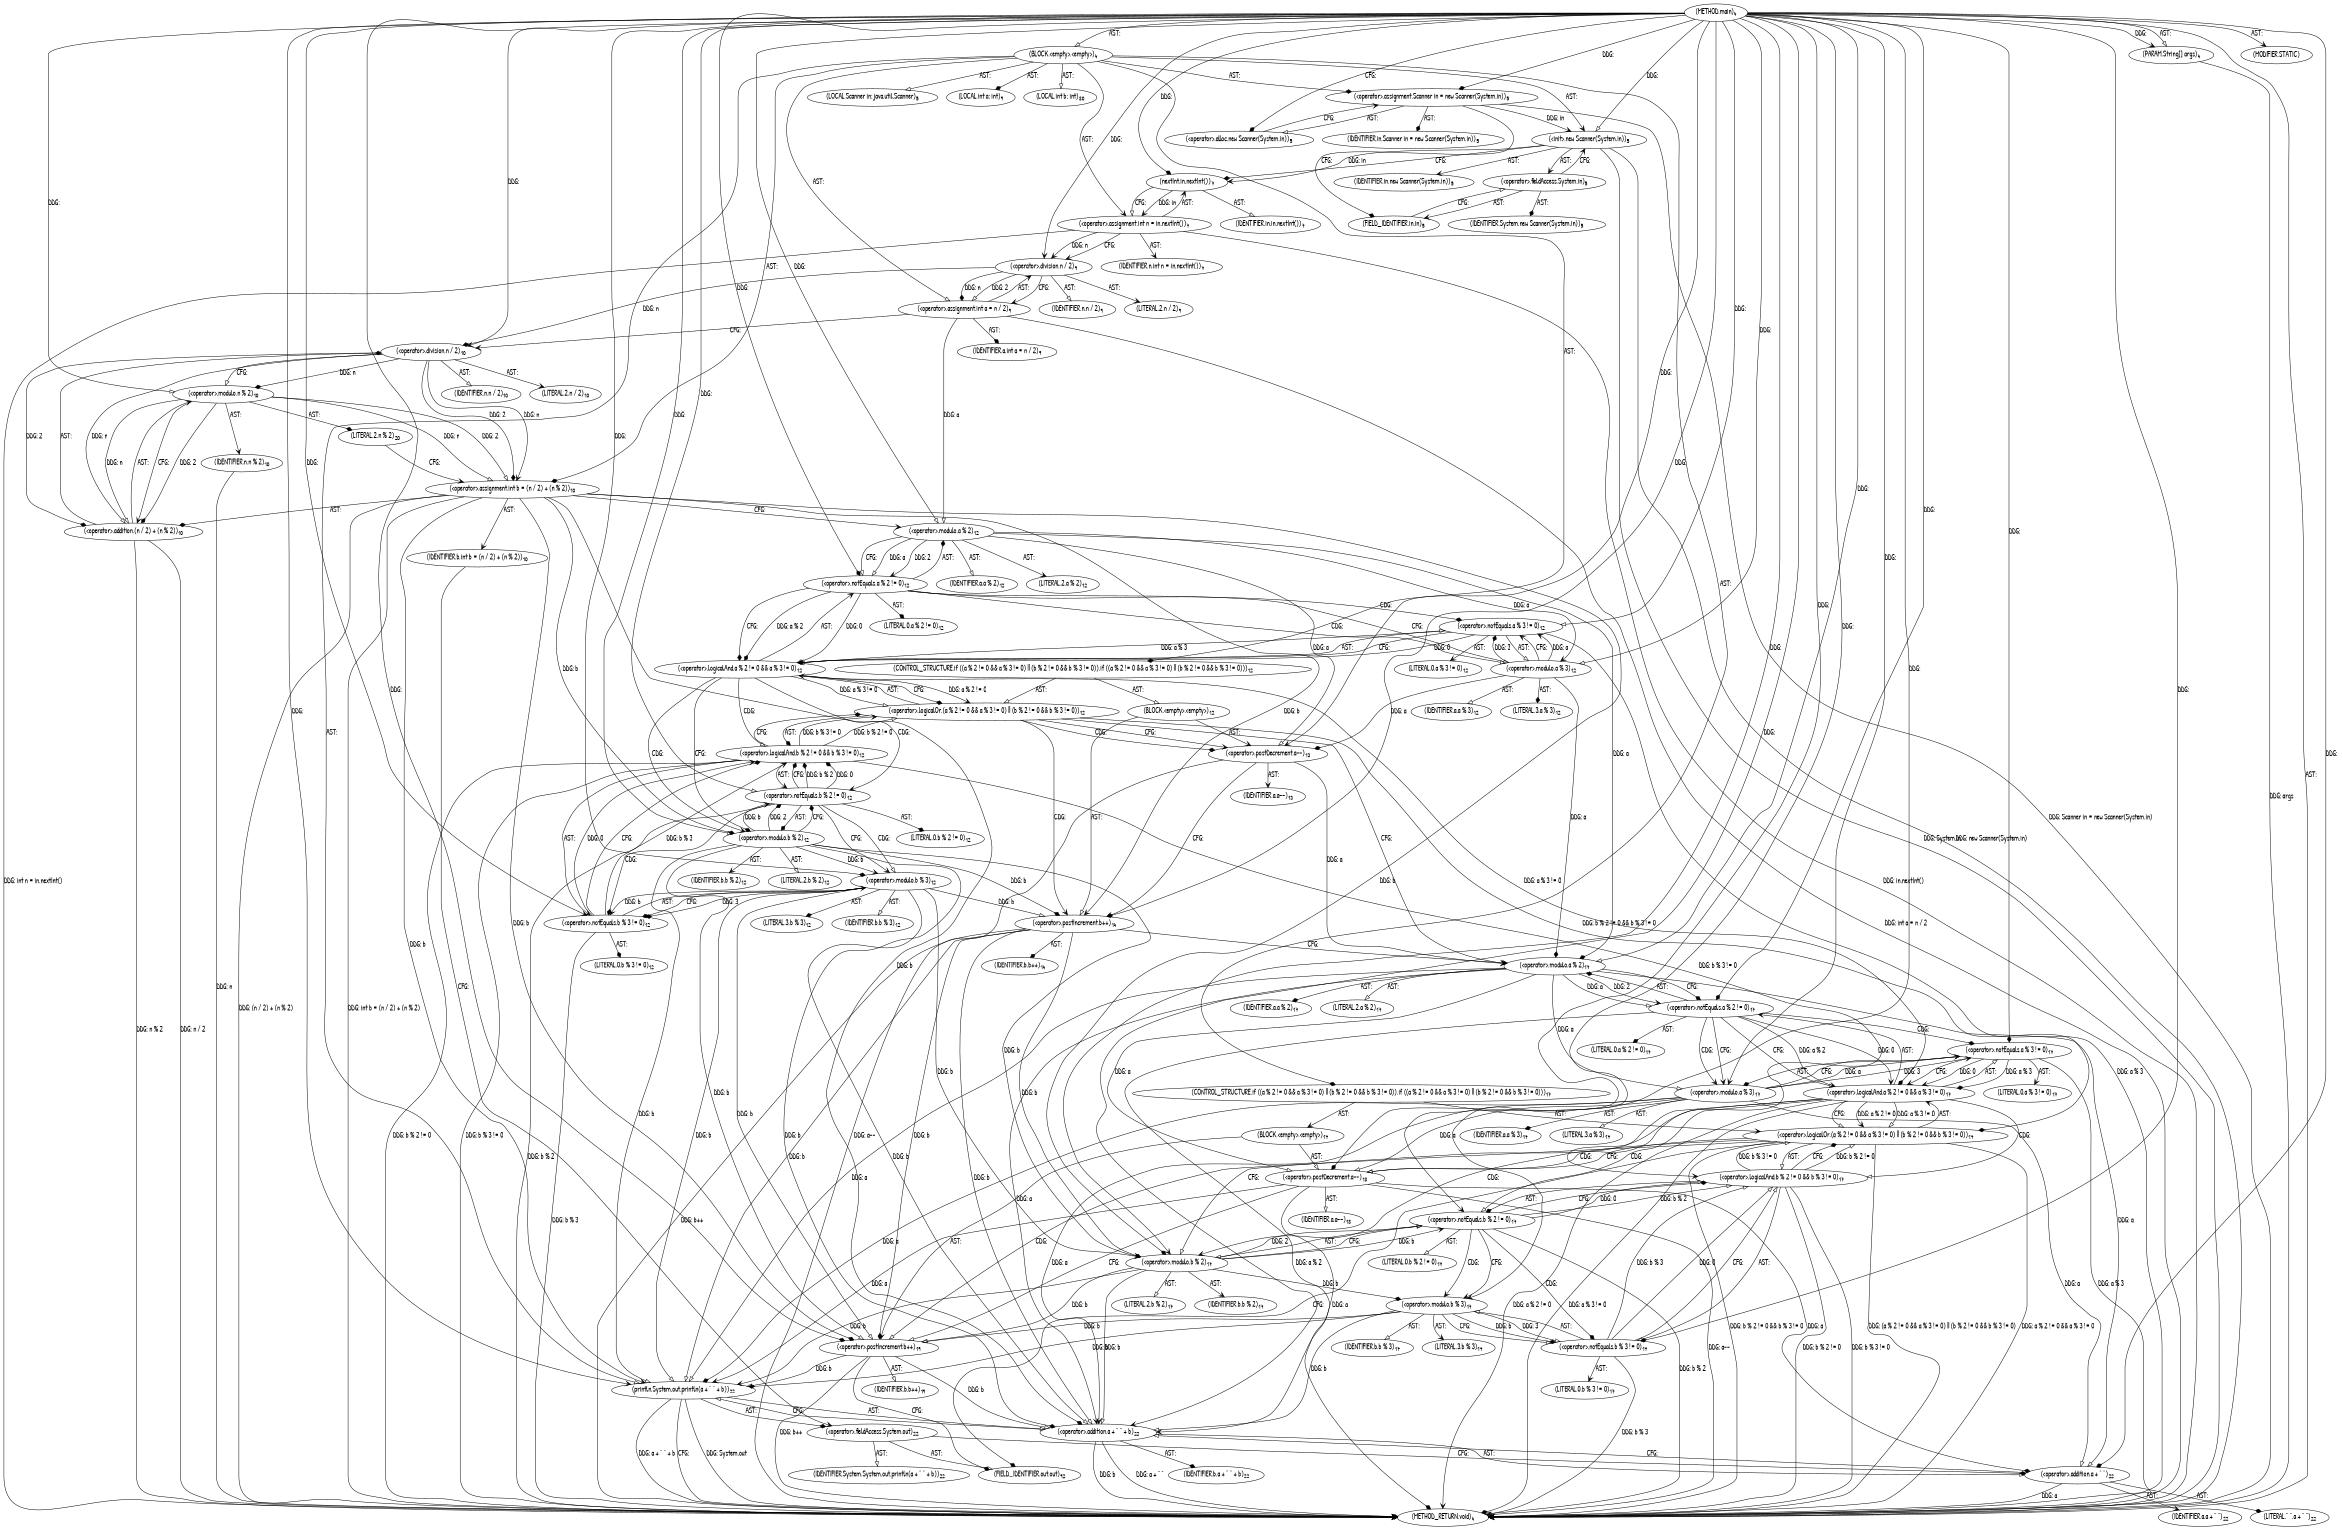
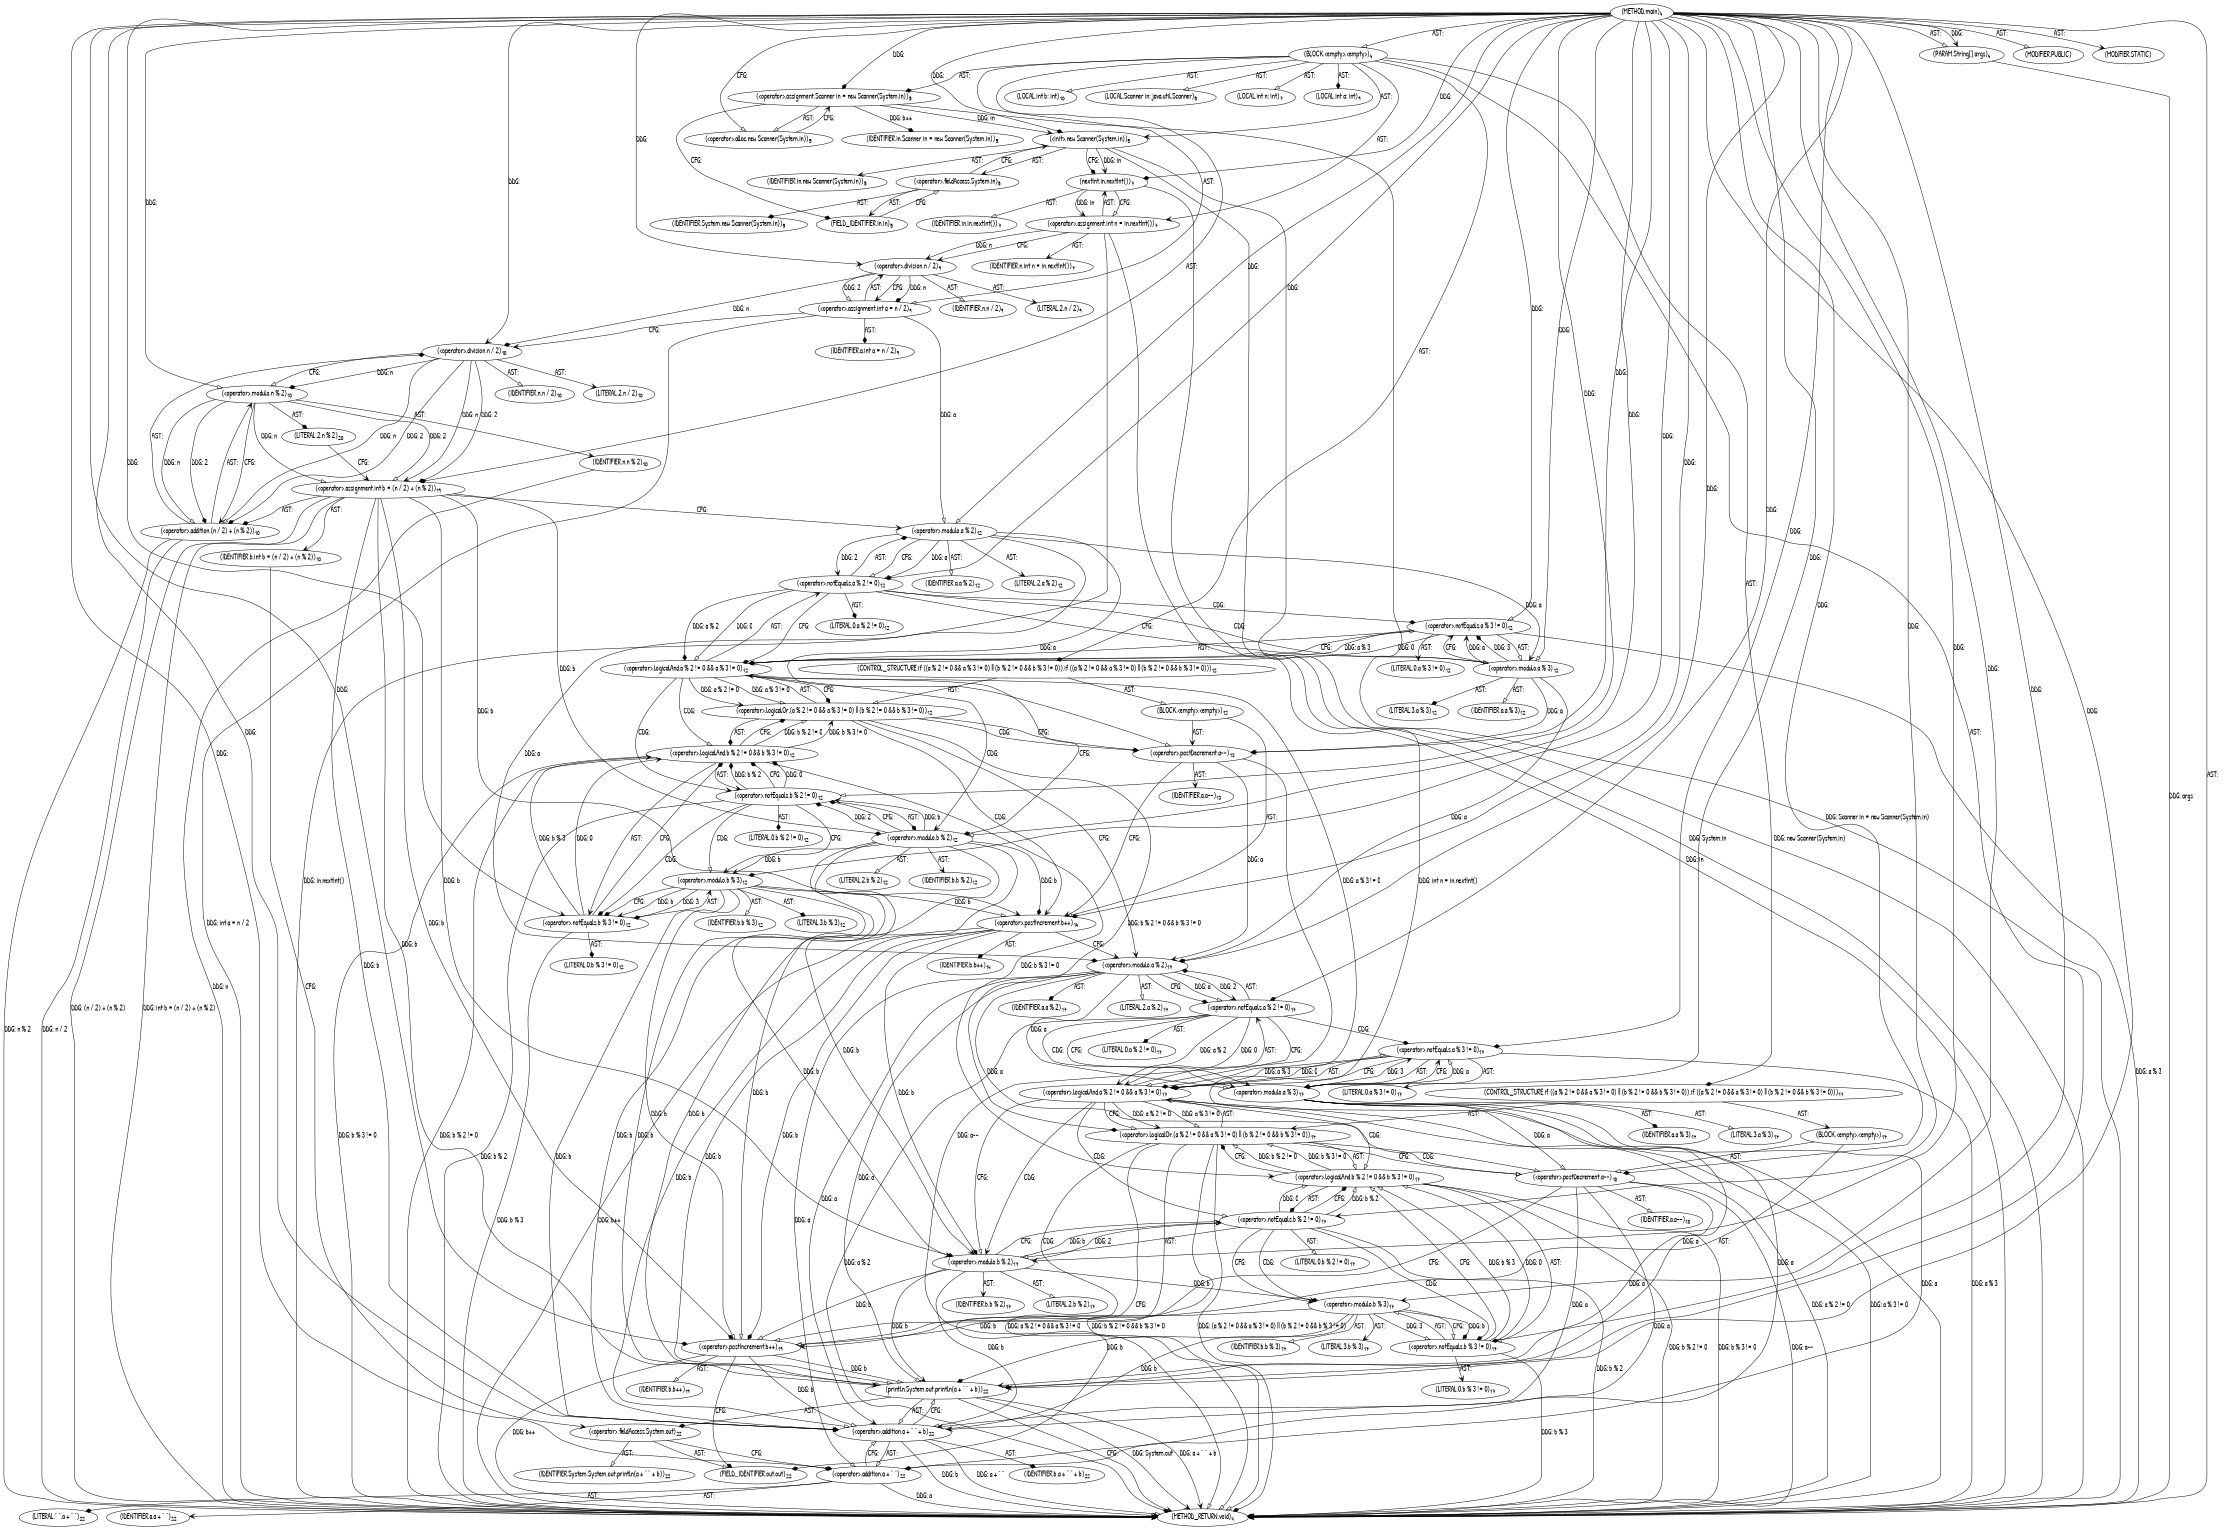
edge "(METHOD,main)" -> "(<operator>.alloc,new Scanner(System.in))": arrowhead diamond -> onormal
node "(MODIFIER,PUBLIC)": added
edge "(METHOD,main)" -> "(<init>,new Scanner(System.in))": arrowhead onormal -> diamond
node "(LOCAL,int b: int)": text "80" -> "10"
node "(LOCAL,int n: int)": added
edge "(<operator>.assignment,Scanner in = new Scanner(System.in))" -> "(IDENTIFIER,in,Scanner in = new Scanner(System.in))": label "AST: " -> "DDG: b++"
node "(<operator>.assignment,int b = (n / 2) + (n % 2))": text "10" -> "19"
edge "(nextInt,in.nextInt())" -> "(METHOD_RETURN,void)": added, label "DDG: in"
node "(FIELD_IDENTIFIER,out,out)": text "92" -> "22"
